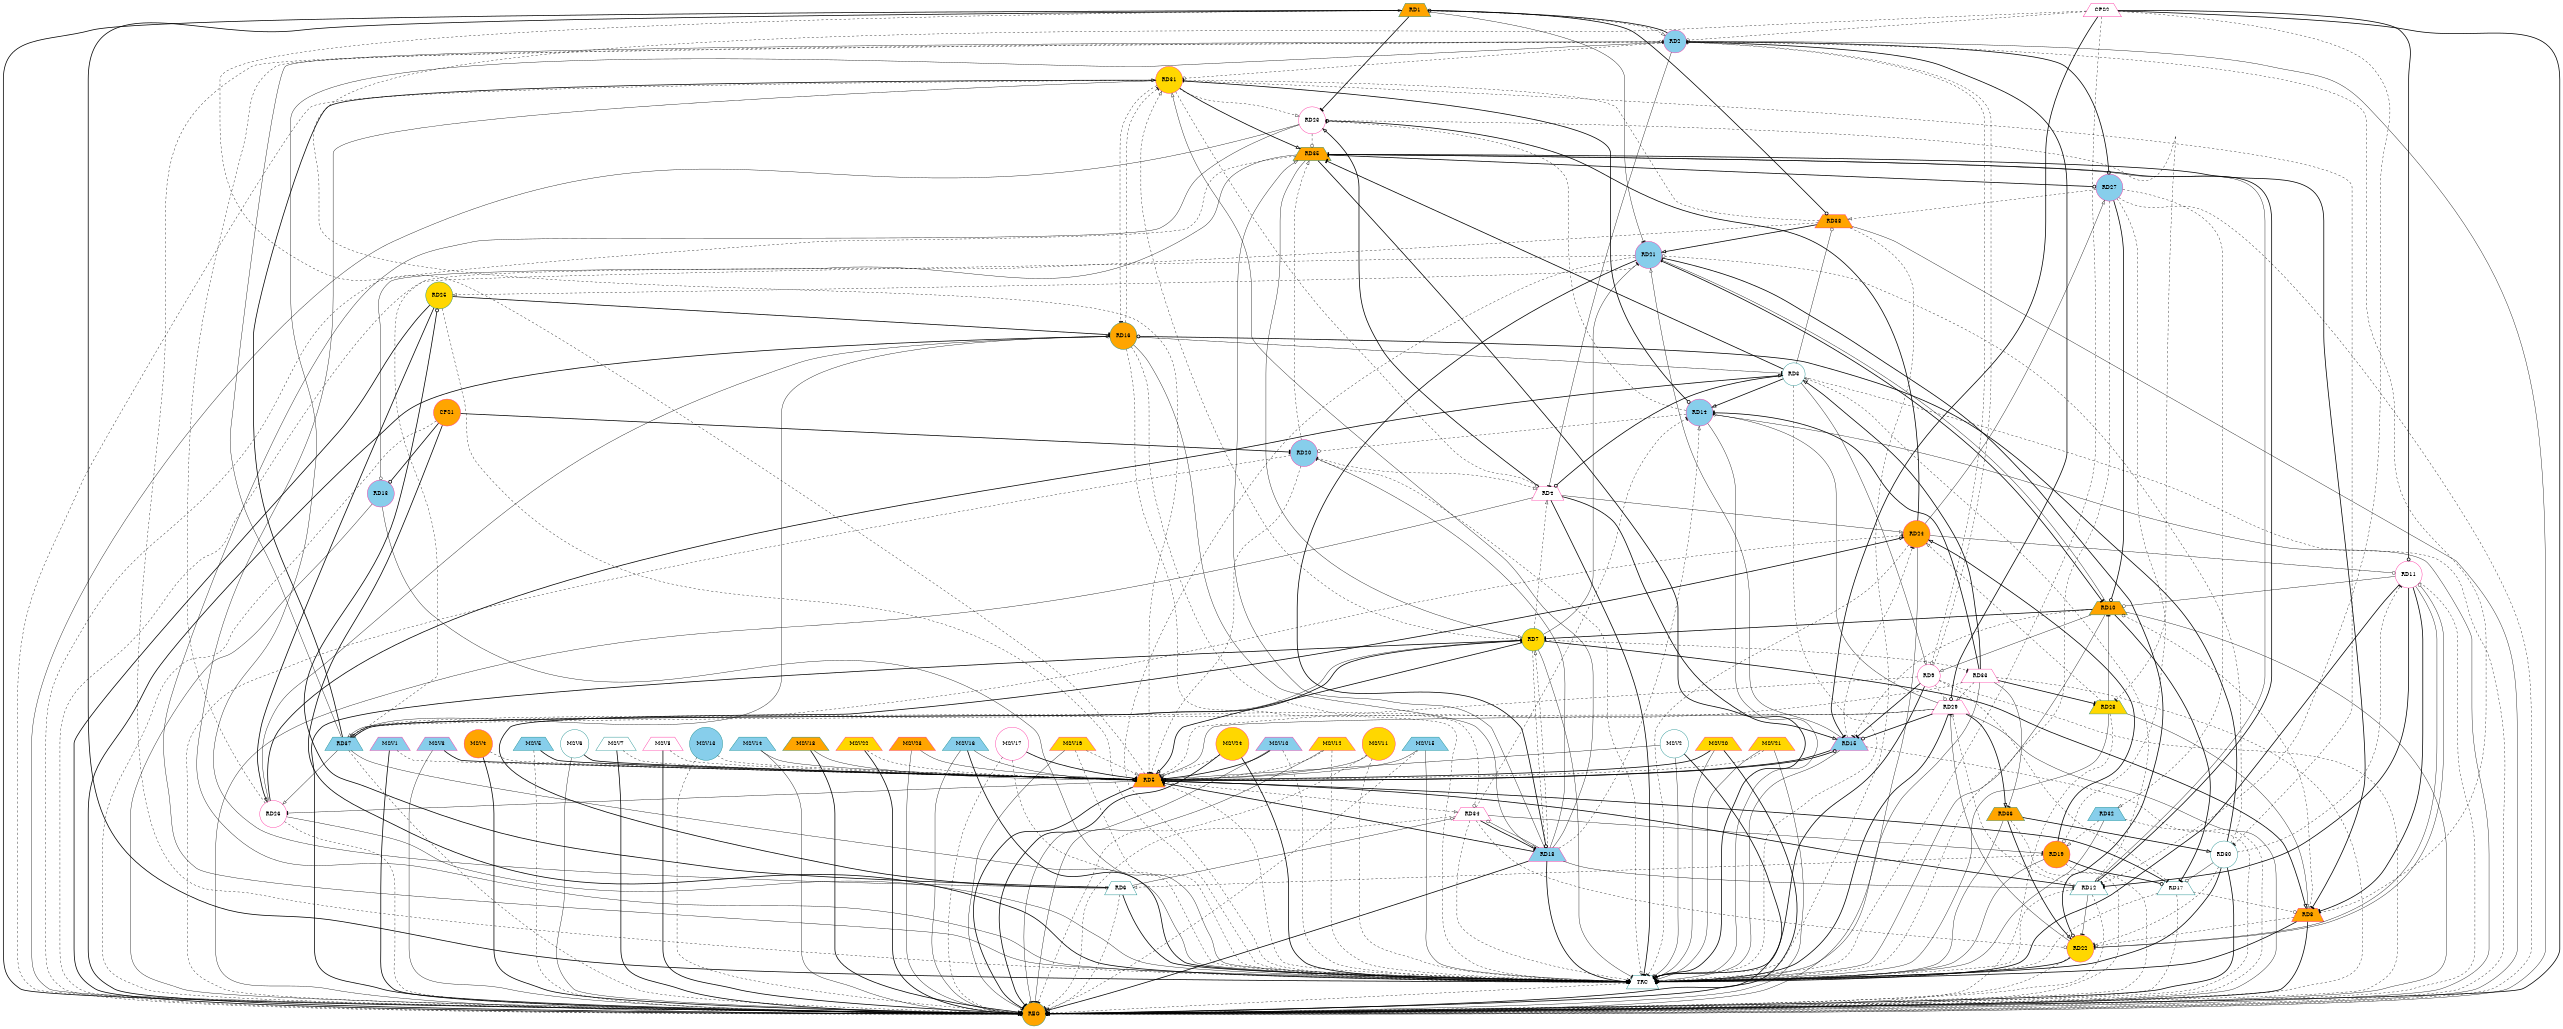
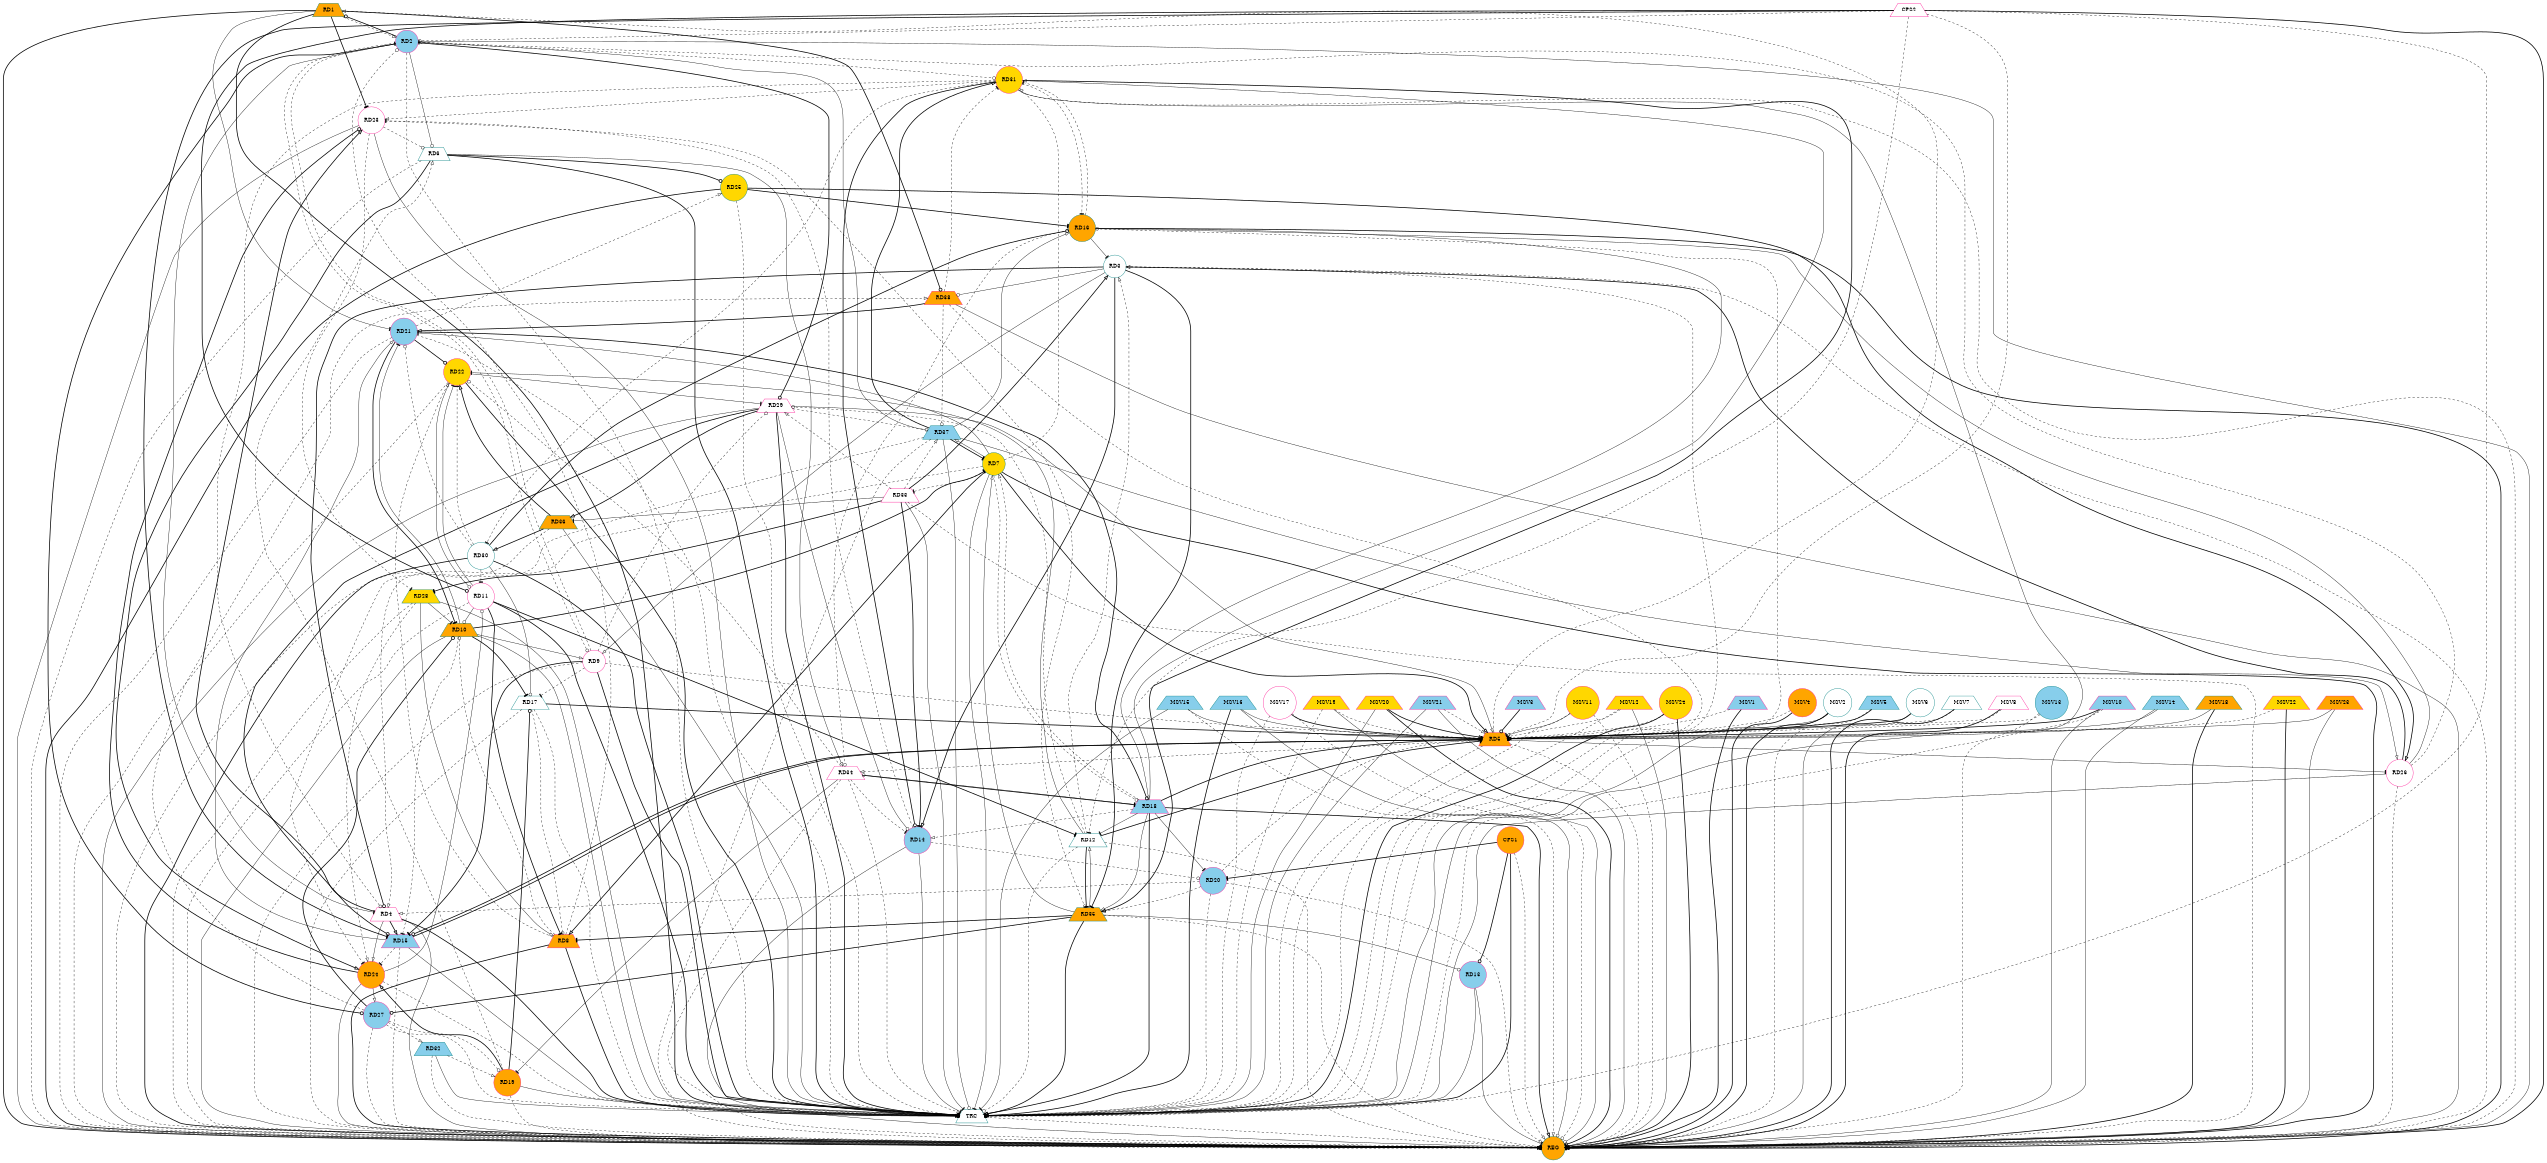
edge "RD23" -> "RD6": added
node "MSV21": fillcolor gold -> skyblue
edge "RD5" -> "REG": style bold -> dashed
edge "MSV3" -> "REG": removed
